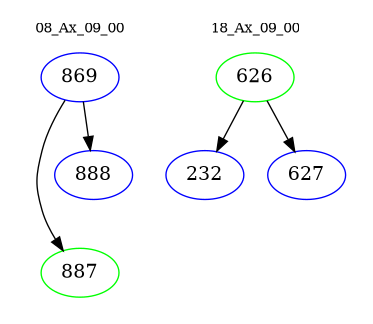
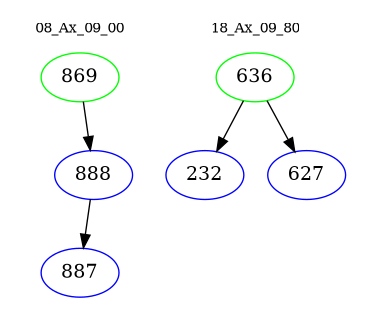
cluster "18_Ax_09_00": label "18_Ax_09_00" -> "18_Ax_09_80"
node "869": color blue -> green
node "626": label "626" -> "636"
edge "869" -> "887": now "888" -> "887"
node "887": color green -> blue
